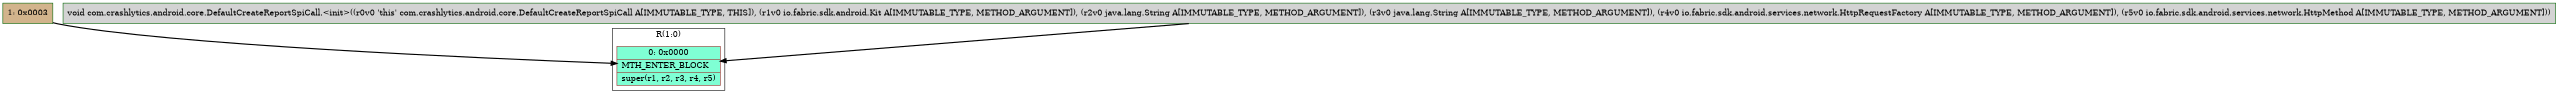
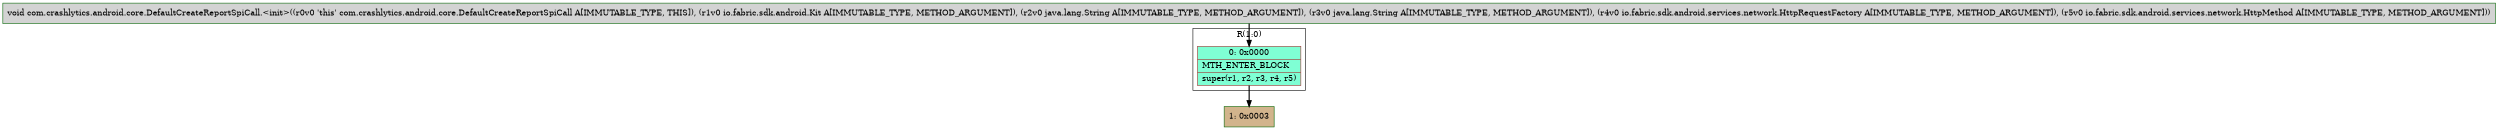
edge "1: 0x0003" -> "0: 0x0000": reversed
